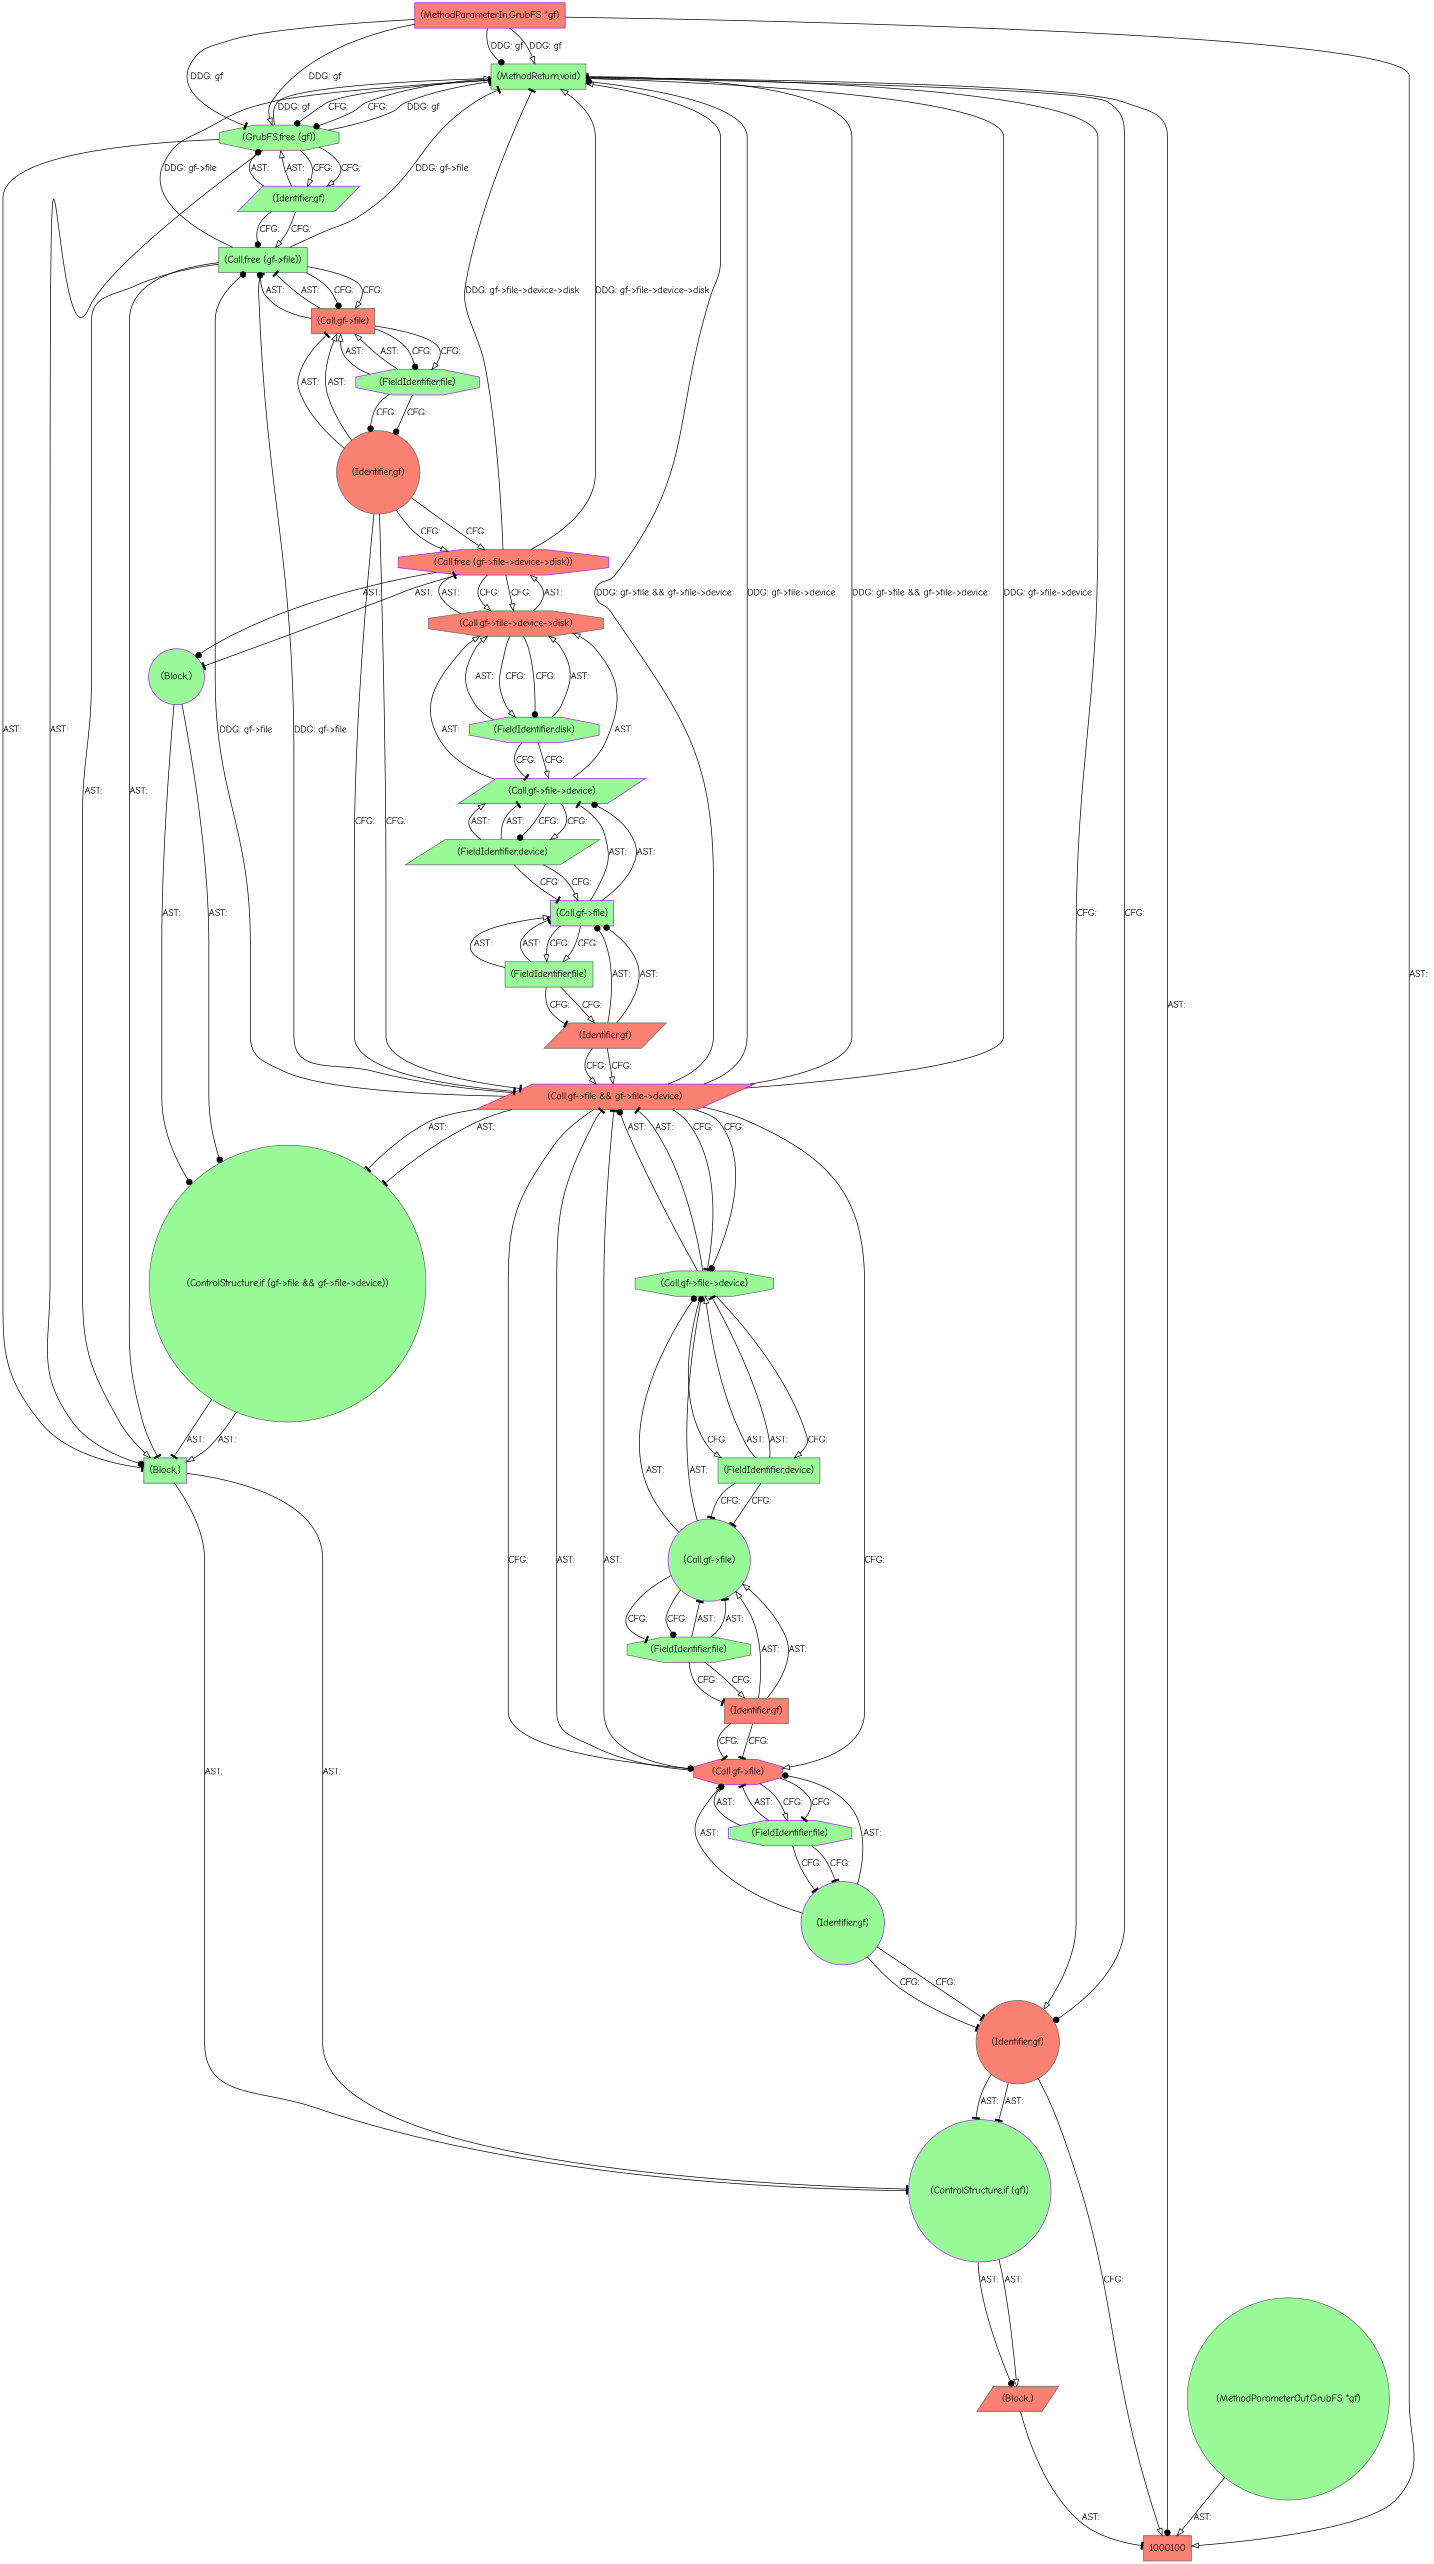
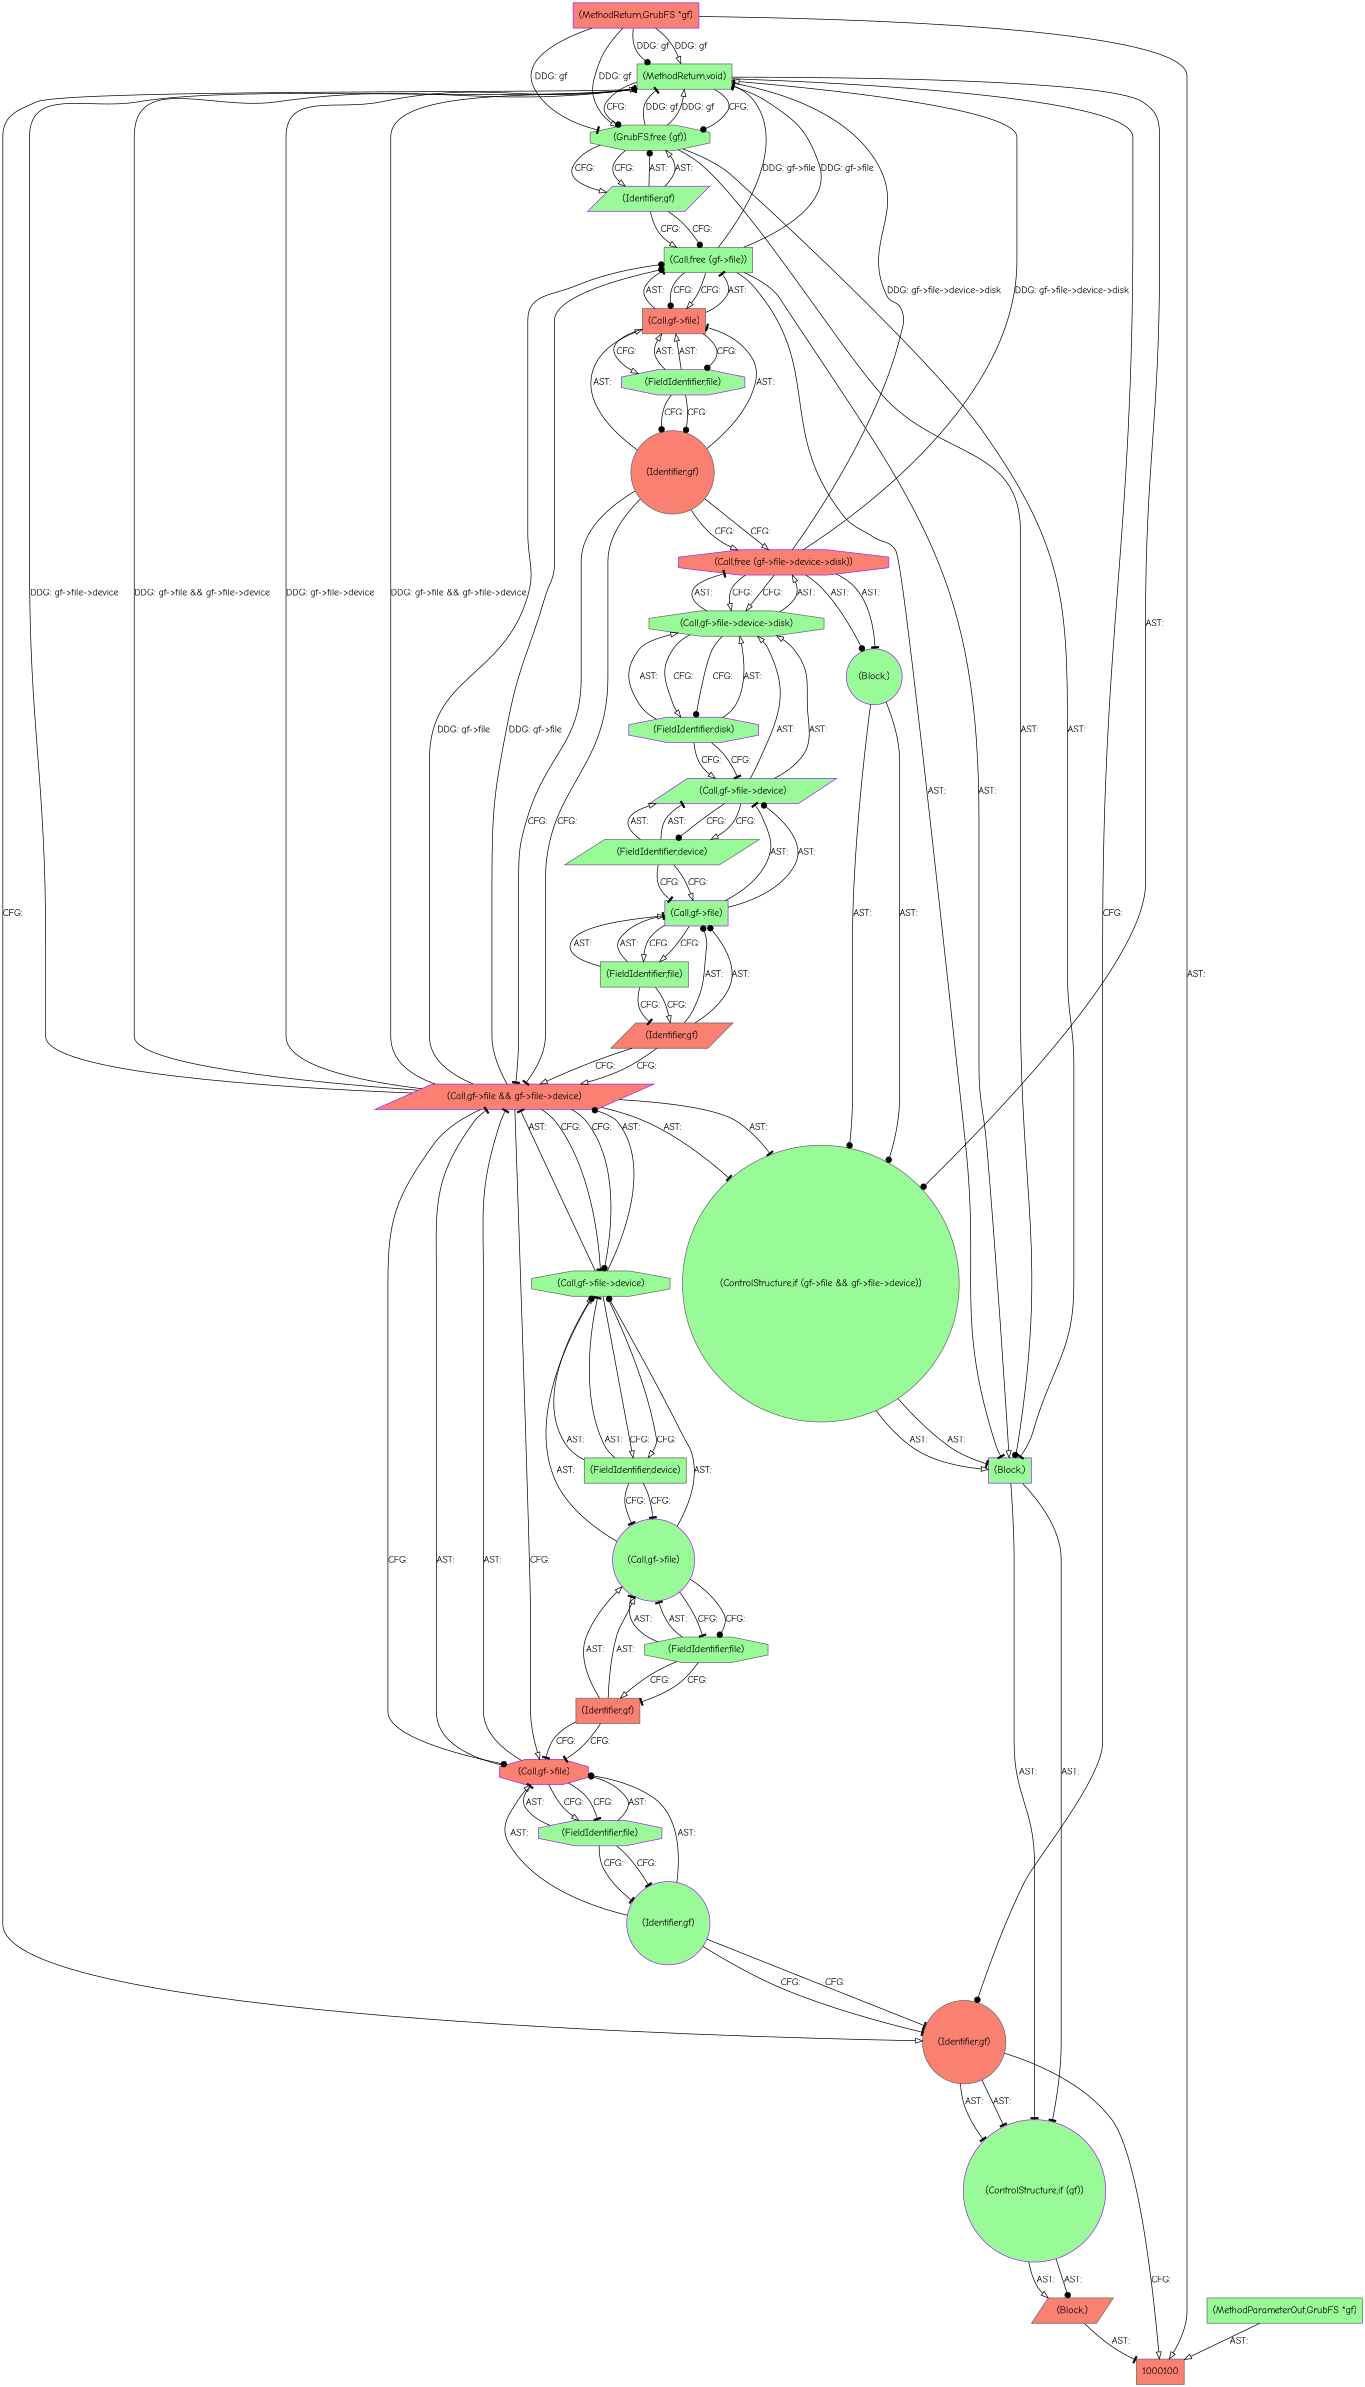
node "(MethodParameterIn,GrubFS *gf)": label "(MethodParameterIn,GrubFS *gf)" -> "(MethodReturn,GrubFS *gf)"
node "(Call,gf->file->device->disk)": fillcolor salmon -> palegreen
edge "(MethodReturn,void)" -> "1000100": now "(MethodReturn,void)" -> "(ControlStructure,if (gf->file && gf->file->device))"
node "(MethodParameterOut,GrubFS *gf)": shape circle -> box
